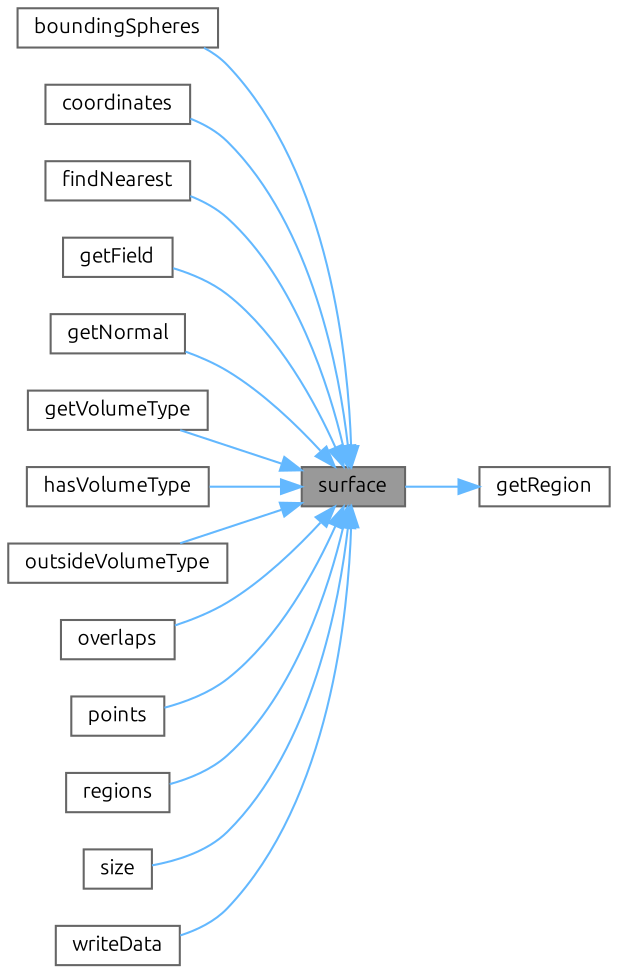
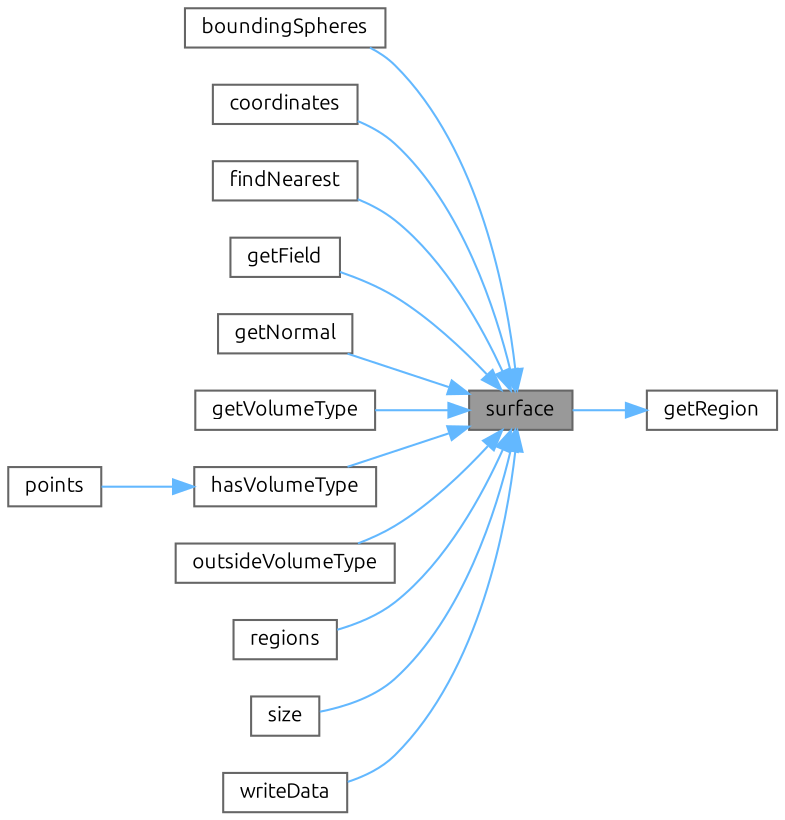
edge "points" -> "surface": now "points" -> "hasVolumeType"
node "overlaps": removed
